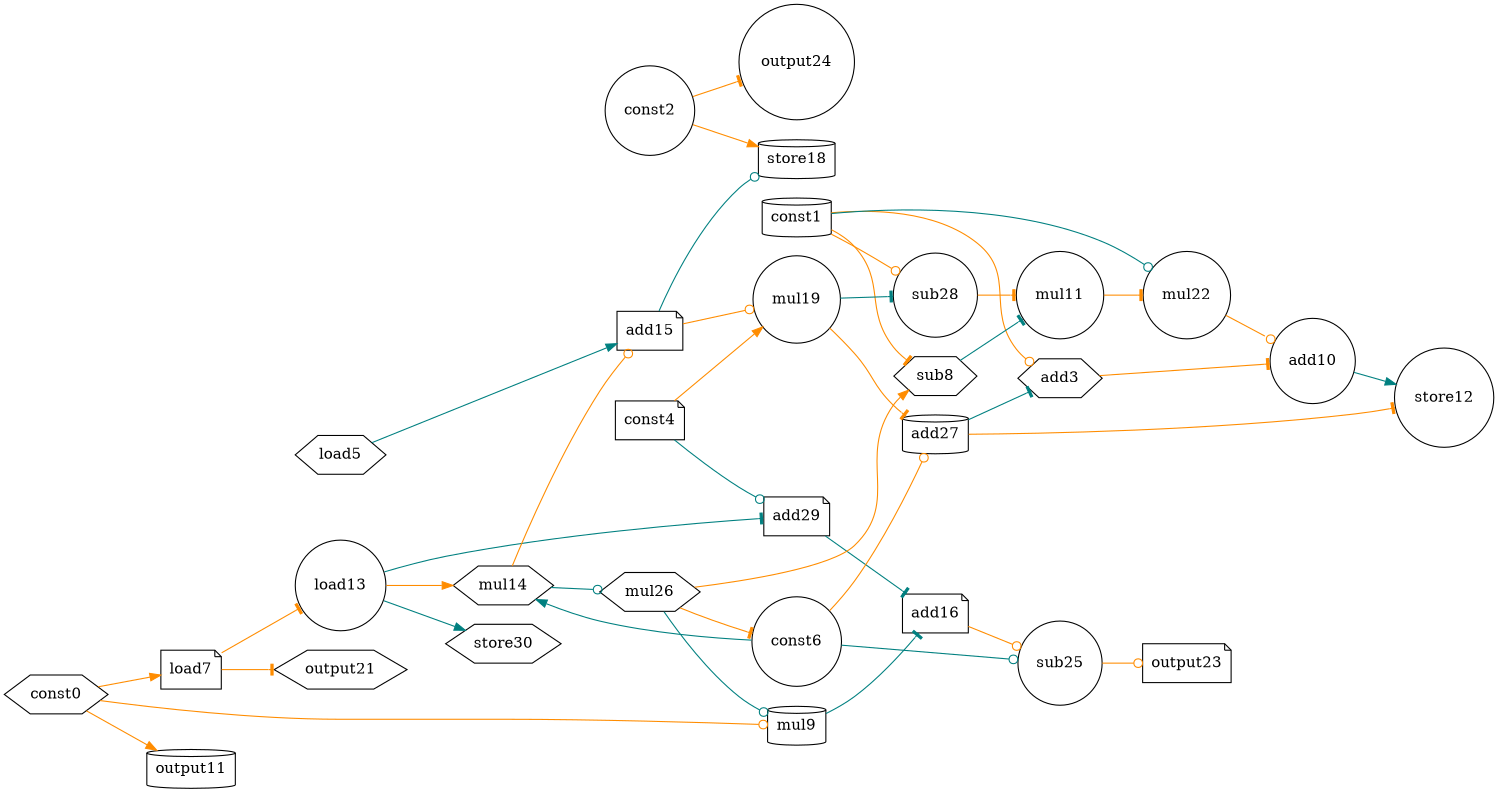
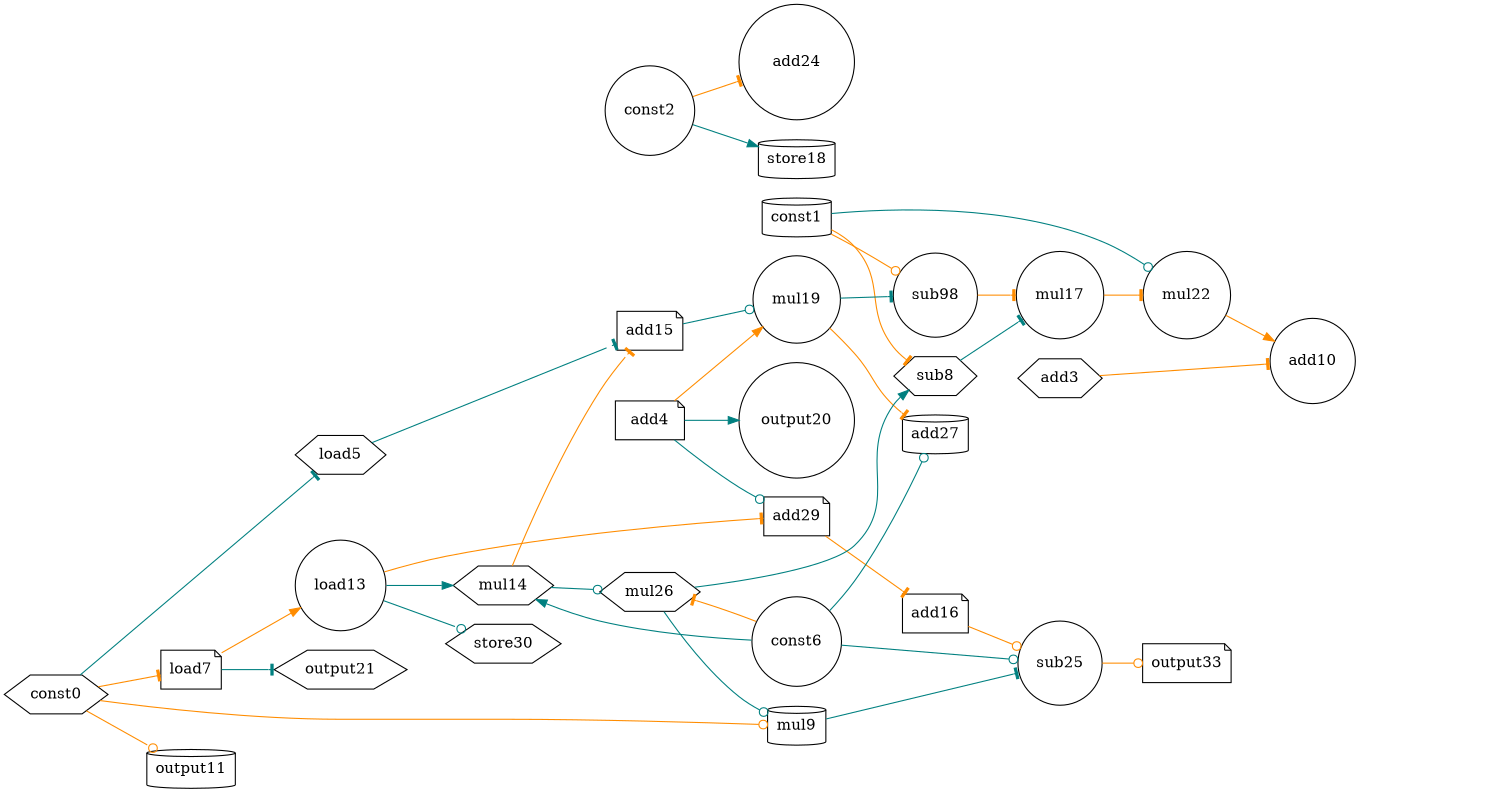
node "output24": label "output24" -> "add24"
edge "const2" -> "store18": color darkorange -> teal
edge "const1" -> "add3": removed
edge "add15" -> "store18": removed
node "sub28": label "sub28" -> "sub98"
node "mul11": label "mul11" -> "mul17"
edge "add15" -> "mul19": color darkorange -> teal
edge "mul22" -> "add10": arrowhead odot -> normal
edge "load5" -> "add15": arrowhead normal -> tee
node "store12": removed
edge "add27" -> "add3": removed
node "const4": label "const4" -> "add4"
node "output20": added
edge "mul14" -> "add15": arrowhead odot -> tee
edge "load13" -> "add29": color teal -> darkorange
edge "const6" -> "add27": color darkorange -> teal
edge "mul26" -> "sub8": color darkorange -> teal
edge "add29" -> "add16": color teal -> darkorange
edge "const0" -> "load5": added
edge "load13" -> "mul14": color darkorange -> teal
edge "load13" -> "store30": arrowhead normal -> odot
edge "mul26" -> "const6": reversed
edge "load7" -> "load13": arrowhead tee -> normal
node "output23": label "output23" -> "output33"
edge "load7" -> "output21": color darkorange -> teal
edge "mul9" -> "add16": now "mul9" -> "sub25"
edge "const0" -> "load7": arrowhead normal -> tee
edge "const0" -> "output11": arrowhead normal -> odot
